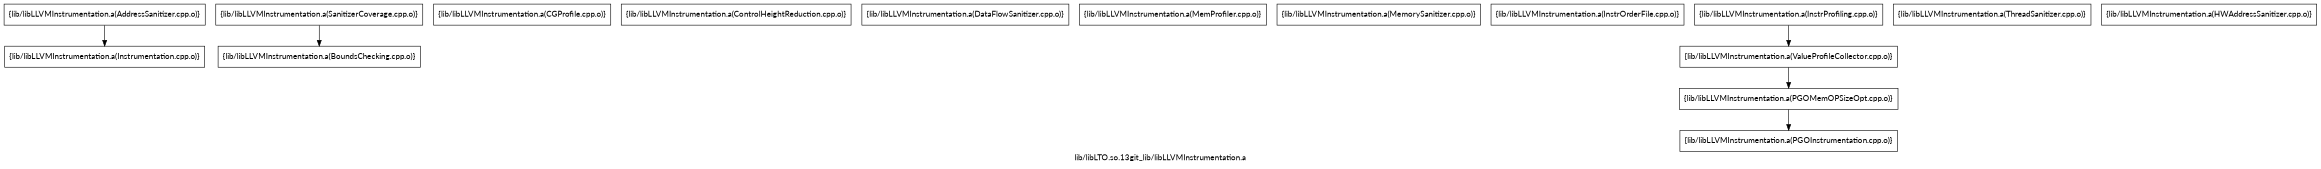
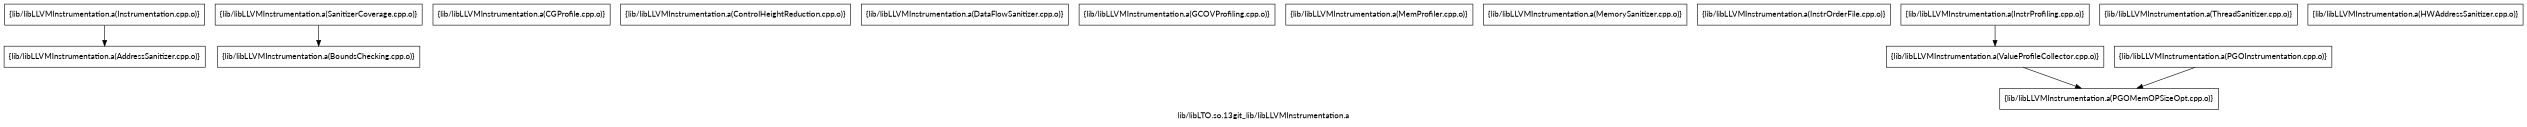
node "{lib/libLLVMInstrumentation.a(GCOVProfiling.cpp.o)}": added
edge "{lib/libLLVMInstrumentation.a(AddressSanitizer.cpp.o)}" -> "{lib/libLLVMInstrumentation.a(Instrumentation.cpp.o)}": reversed
edge "{lib/libLLVMInstrumentation.a(PGOMemOPSizeOpt.cpp.o)}" -> "{lib/libLLVMInstrumentation.a(PGOInstrumentation.cpp.o)}": reversed
